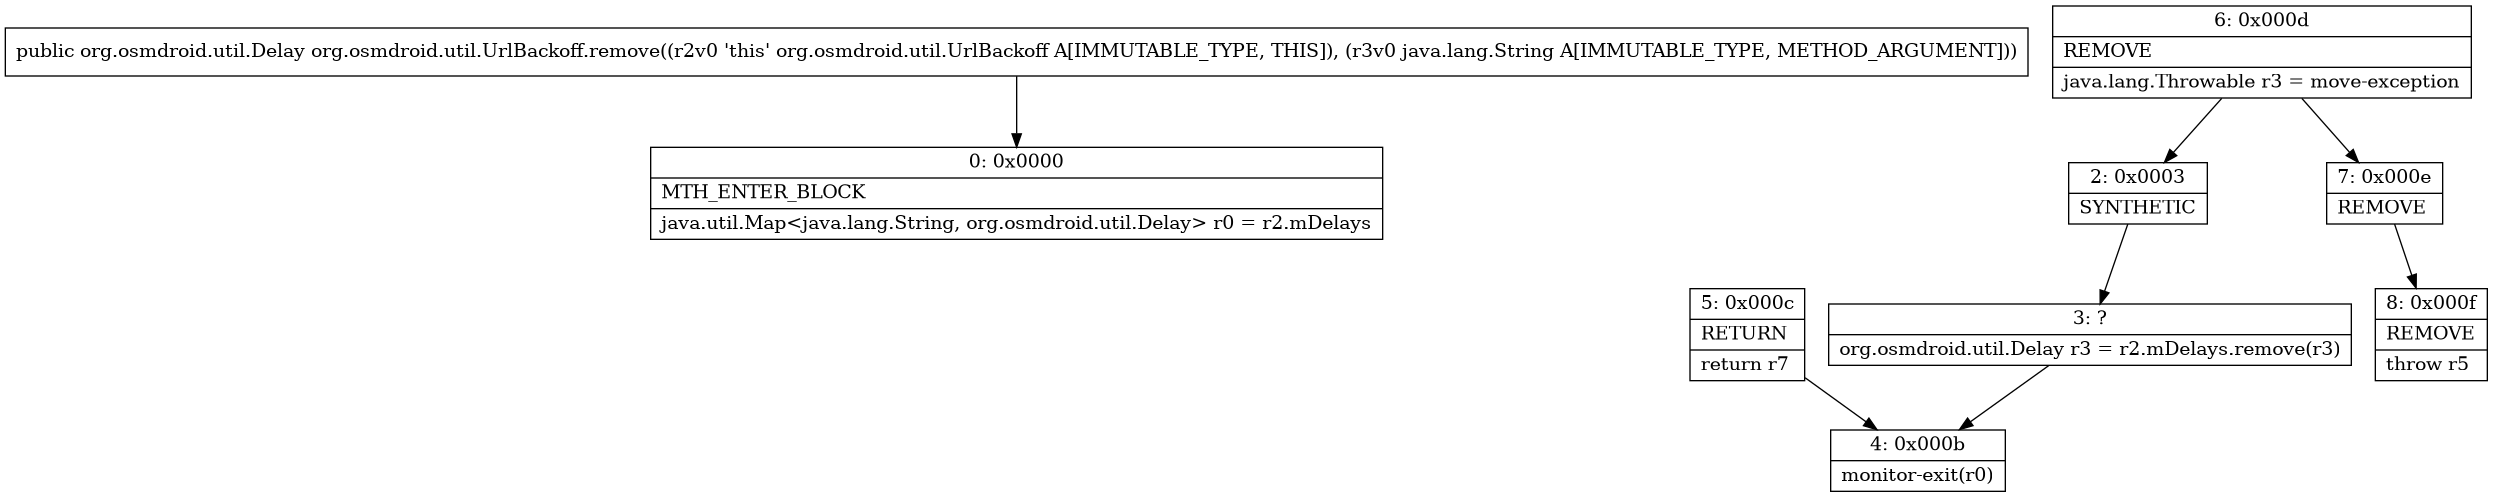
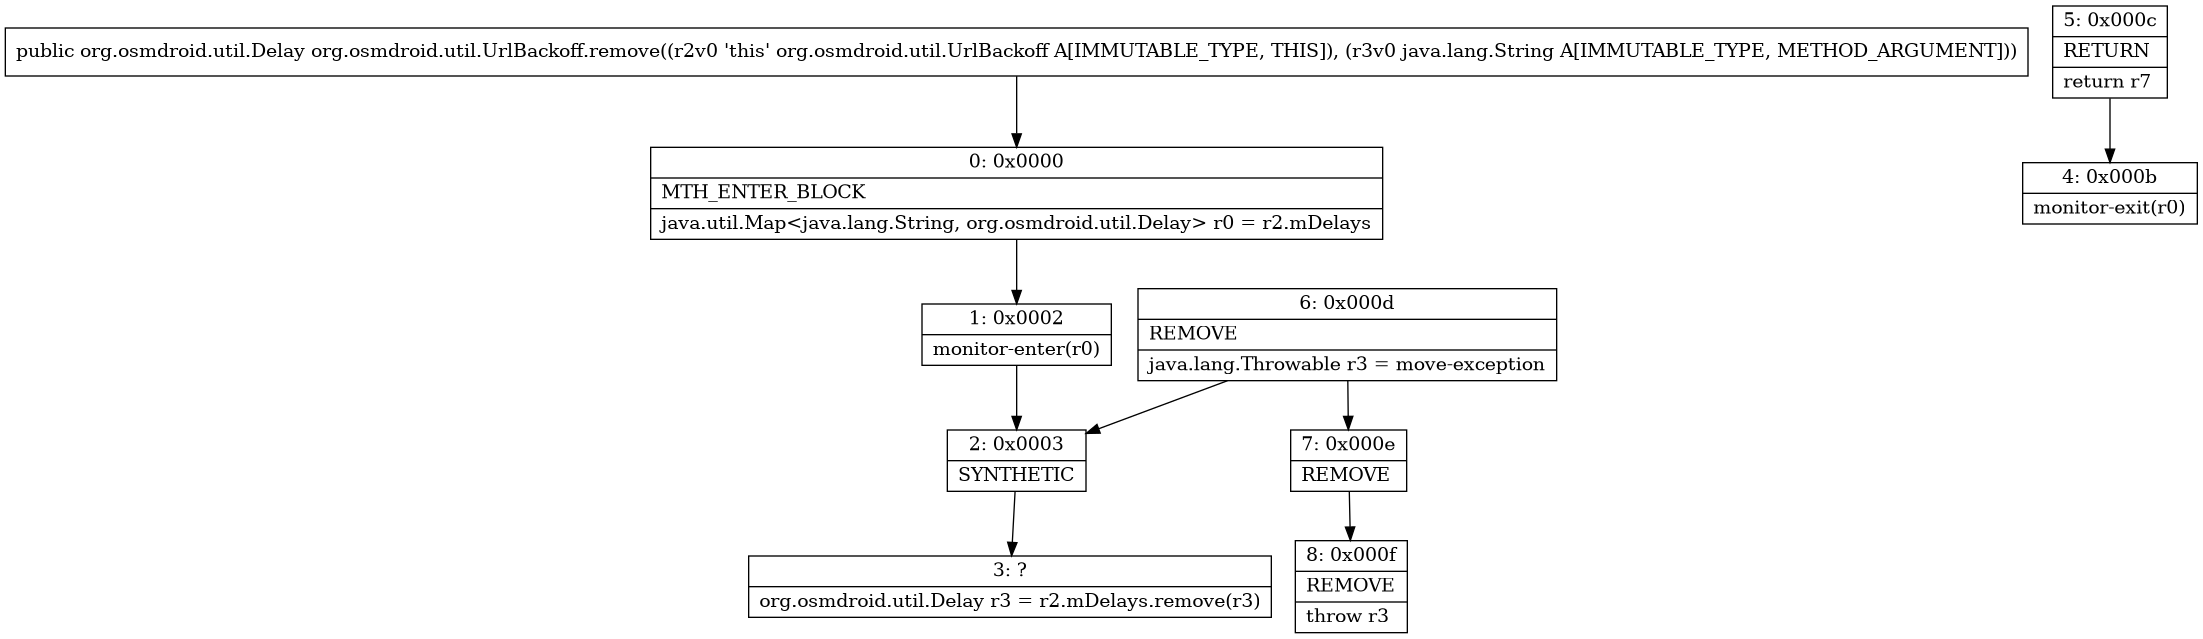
node "1: 0x0002": added
node "8: 0x000f": text "throw r5" -> "throw r3"
edge "3: ?" -> "4: 0x000b": removed
